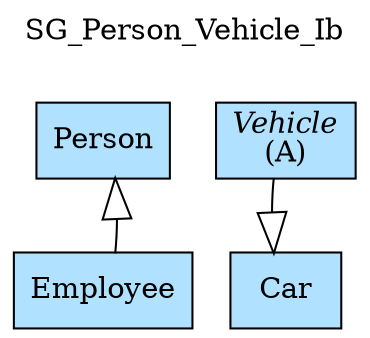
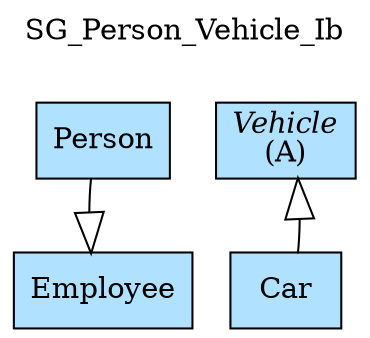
edge "Vehicle" -> "Car": reversed
edge "Employee" -> "Person": reversed
